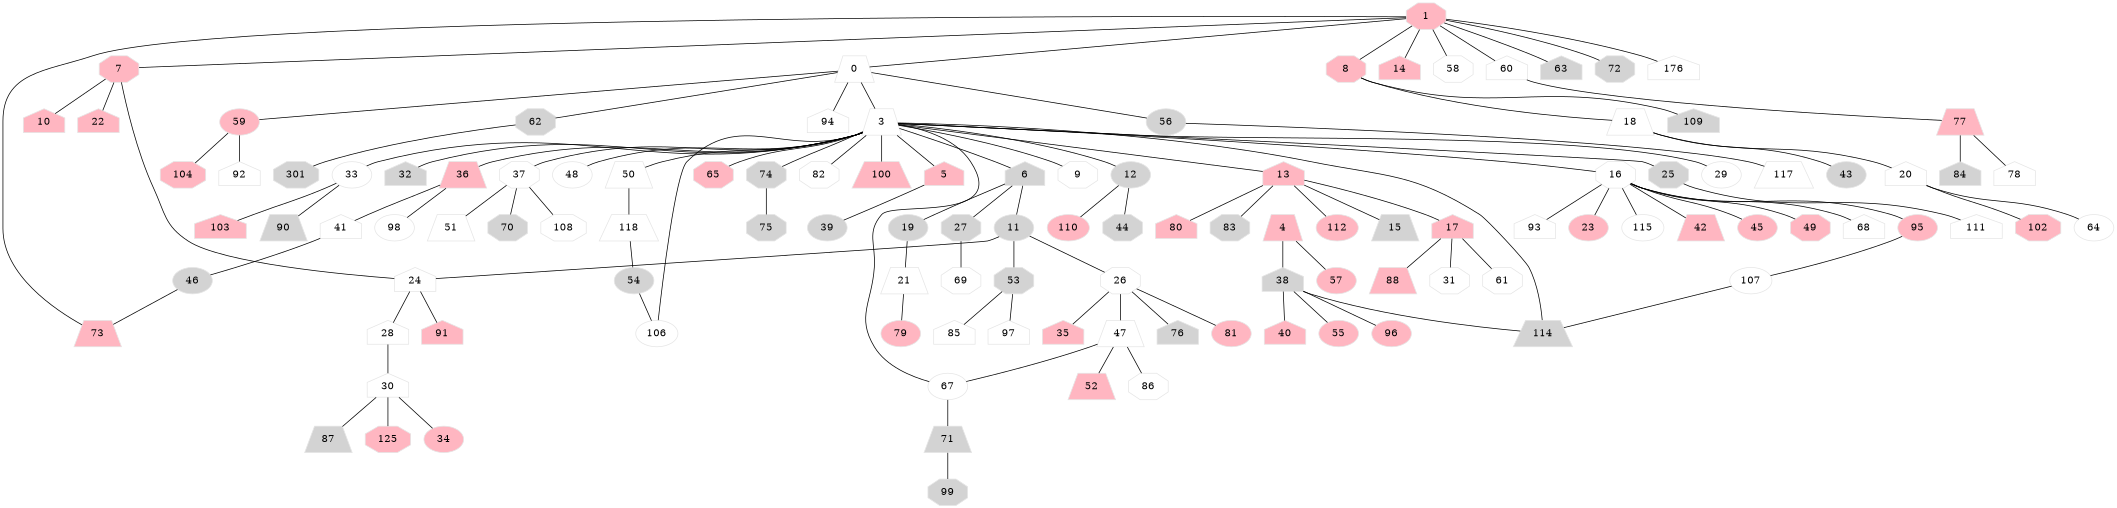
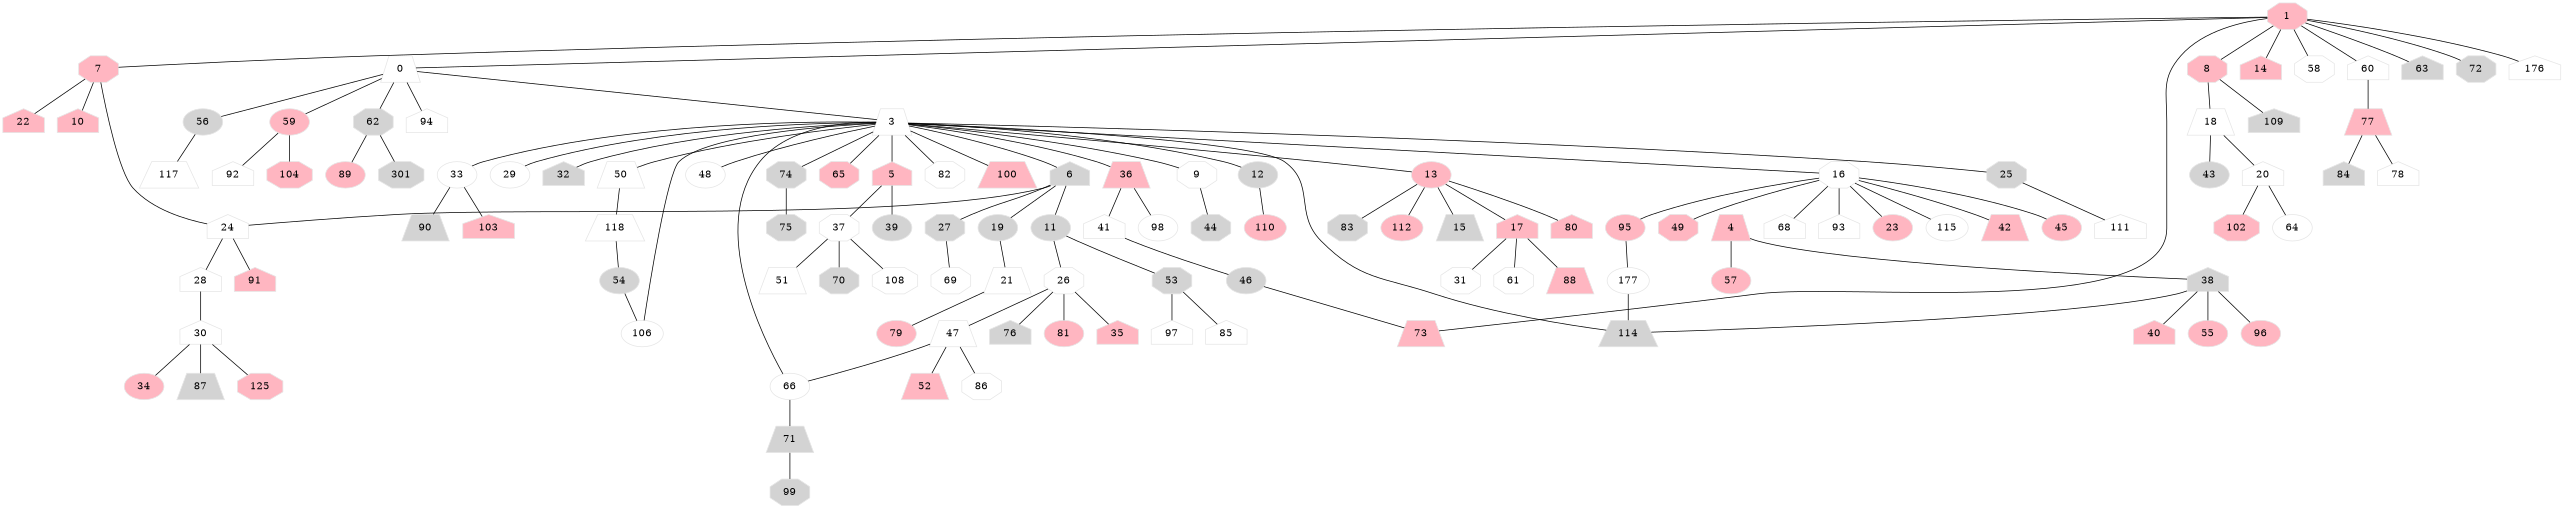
edge "3" -- "37": now "5" -- "37"
node "89": added
node "13": shape house -> ellipse
edge "12" -- "44": now "9" -- "44"
edge "11" -- "24": now "6" -- "24"
node "107": label "107" -> "177"
node "67": label "67" -> "66"
